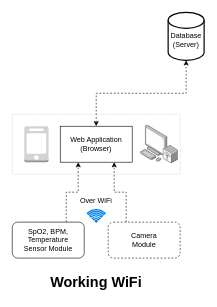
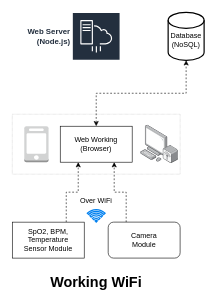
node "Web Server (Node.js)": added
node "Database (Server)": label "Database (Server)" -> "Database (NoSQL)"
node "Web Application (Browser)": label "Web Application (Browser)" -> "Web Working (Browser)"
node "SpO2, BPM, Temperature Sensor Module": shape rounded rectangle -> rectangle
node "Camera Module": style dashed -> solid
